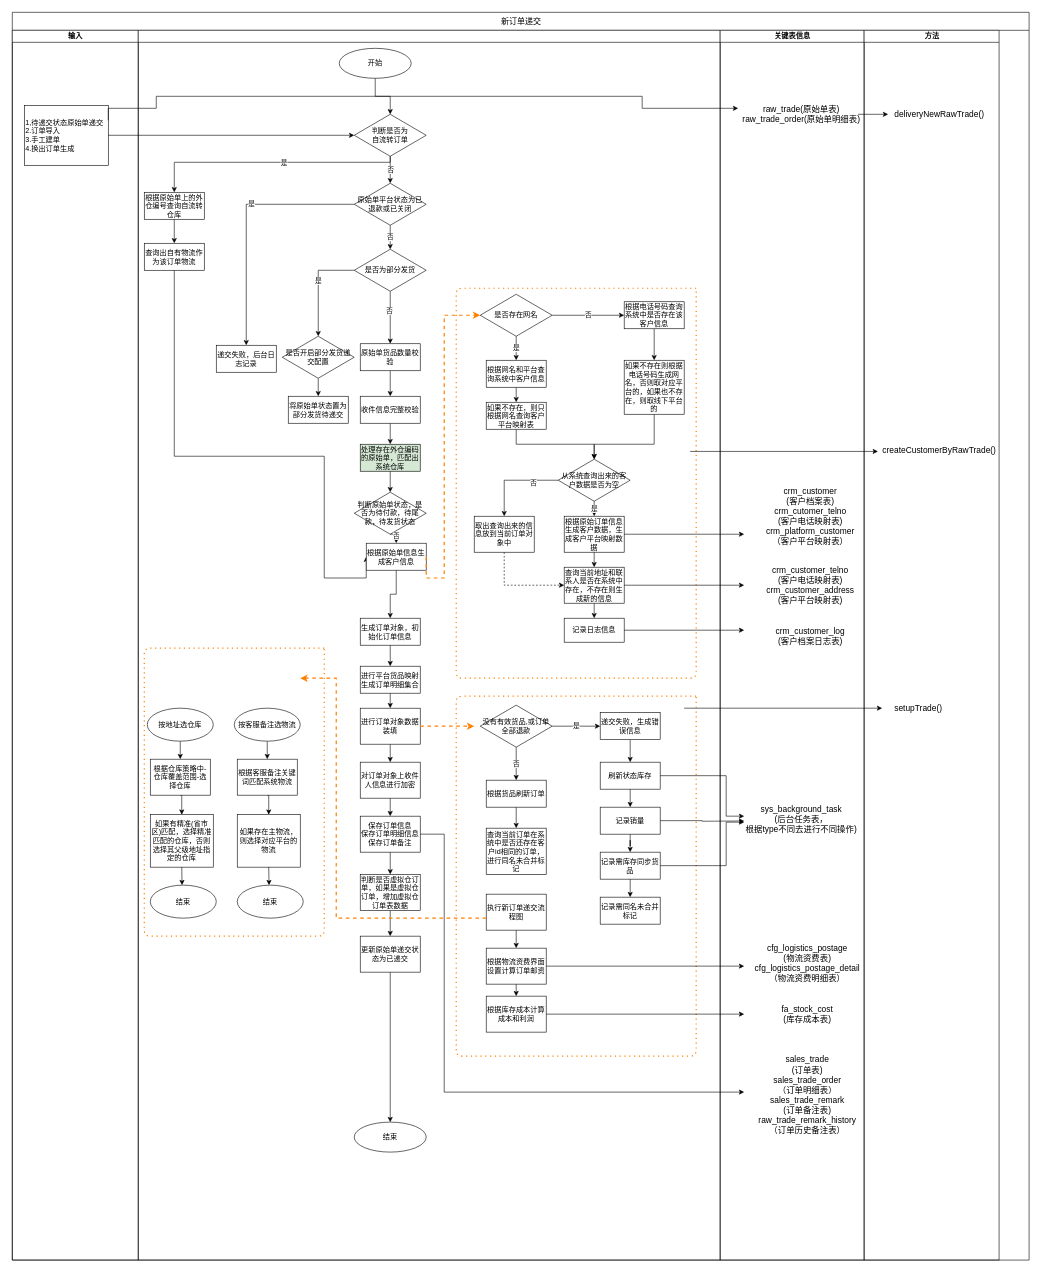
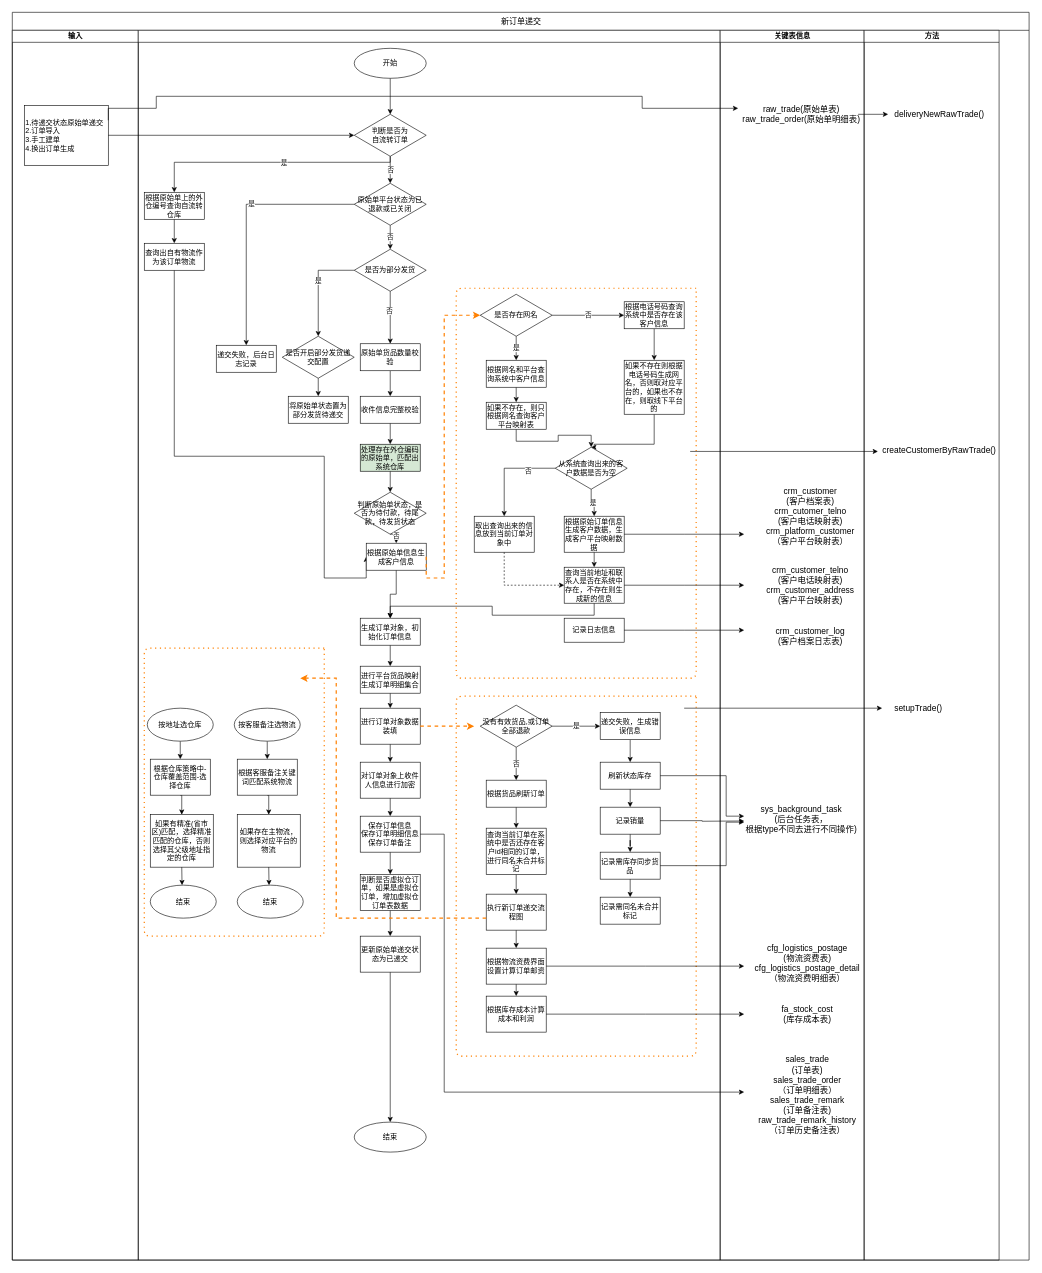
node "开始": moved (375, 63) -> (390, 63)
node "从系统查询出来的客户数据是否为空": moved (594, 480) -> (591, 468)
edge "查询当前地址和联系人是否在系统中存在，不存在则生成新的信息" -> "记录日志信息": now "查询当前地址和联系人是否在系统中存在，不存在则生成新的信息" -> "生成订单对象，初始化订单信息"
edge "查询当前订单在系统中是否还存在客户id相同的订单，进行同名未合并标记" -> "执行新订单递交流程图": added
